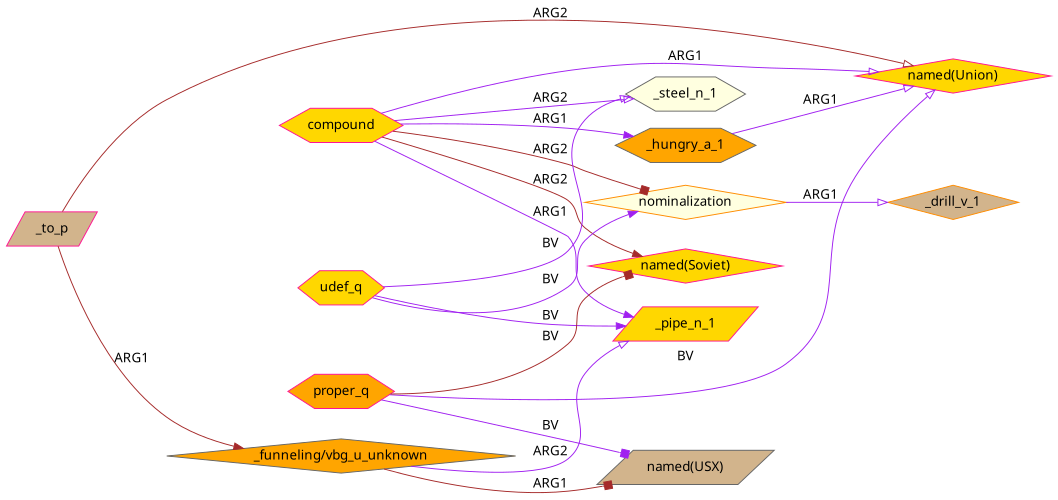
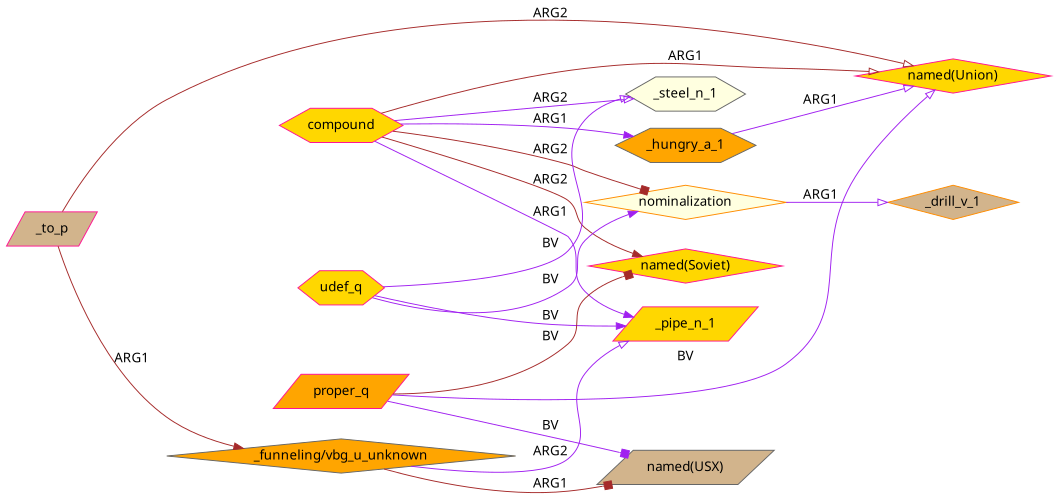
edge "compound" -> "named(Union)": color purple -> brown
node "proper_q": shape hexagon -> parallelogram
